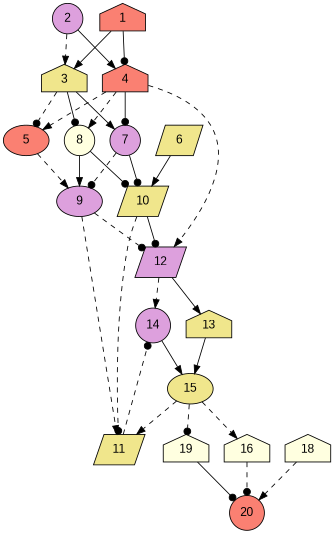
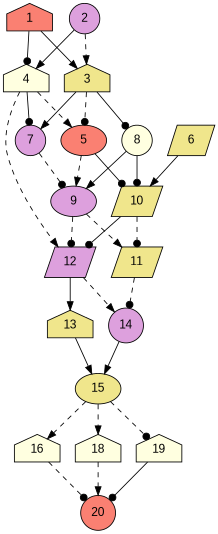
node "4": fillcolor salmon -> lightyellow
edge "4" -> "8": removed
edge "7" -> "10": now "5" -> "10"
edge "15" -> "11": now "15" -> "18"
